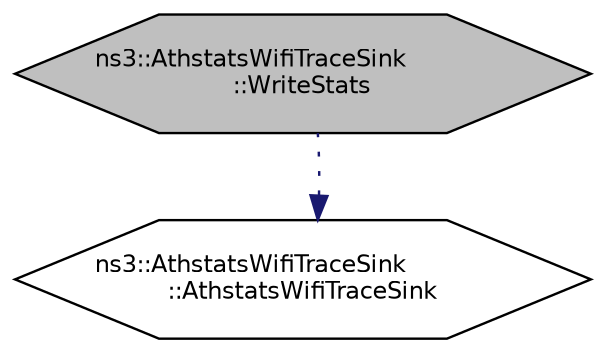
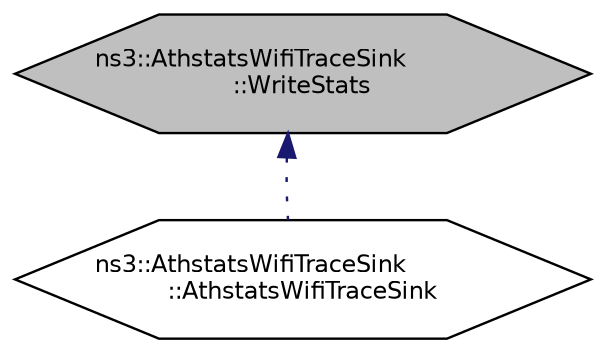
edge "ns3::AthstatsWifiTraceSink ::WriteStats" -> "ns3::AthstatsWifiTraceSink ::AthstatsWifiTraceSink": reversed
